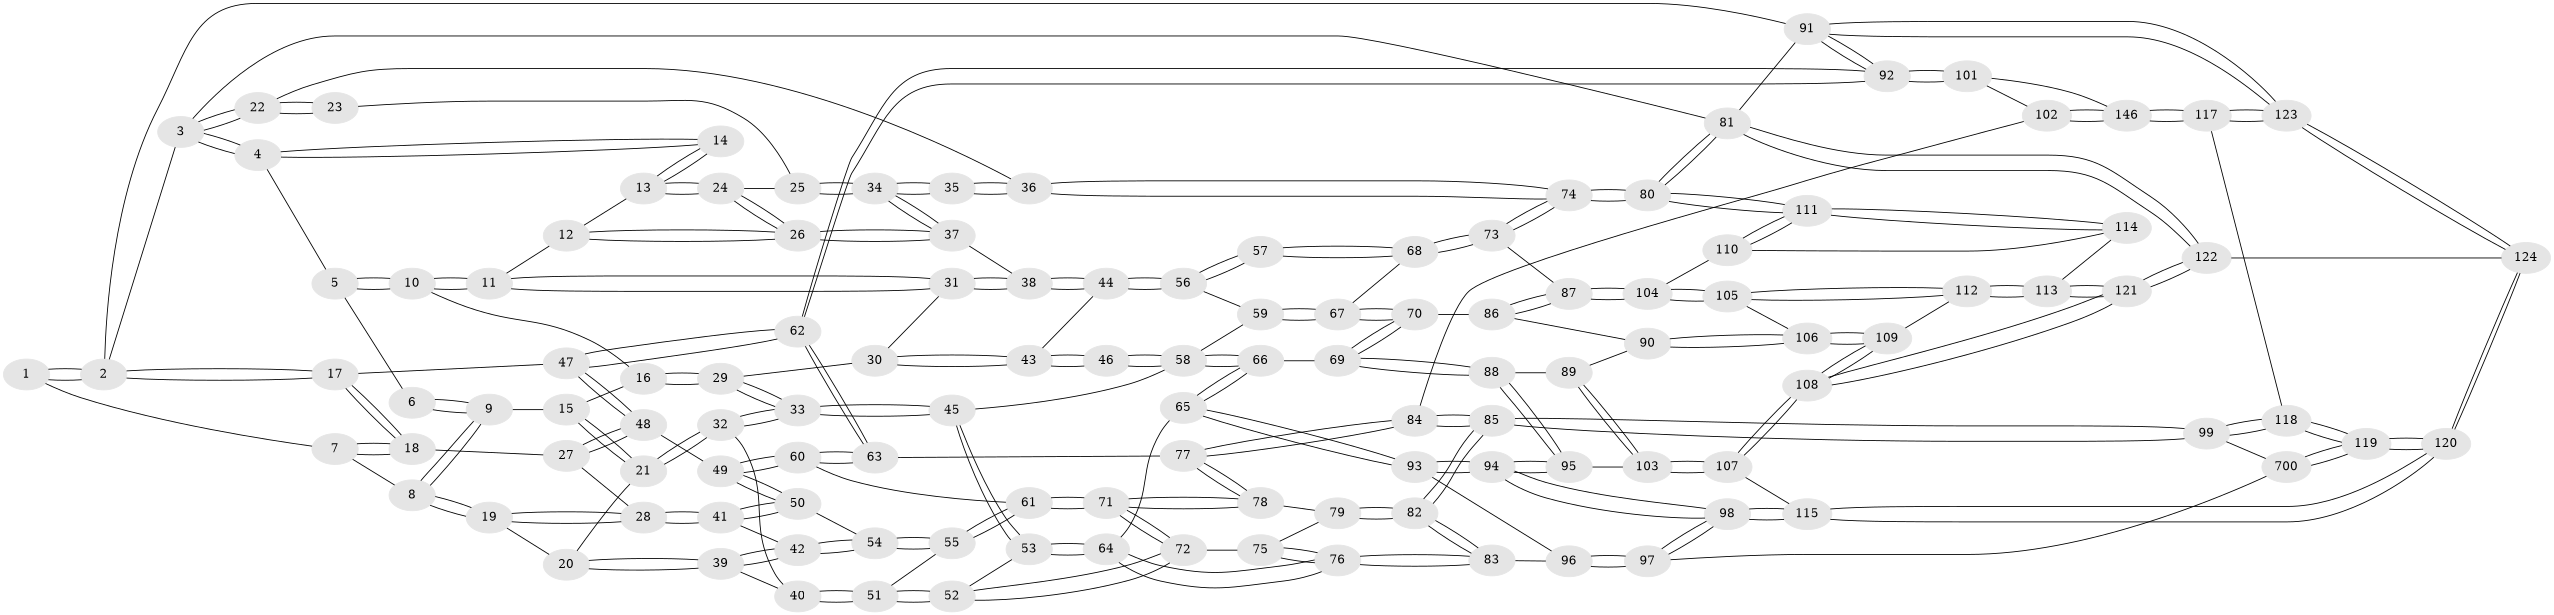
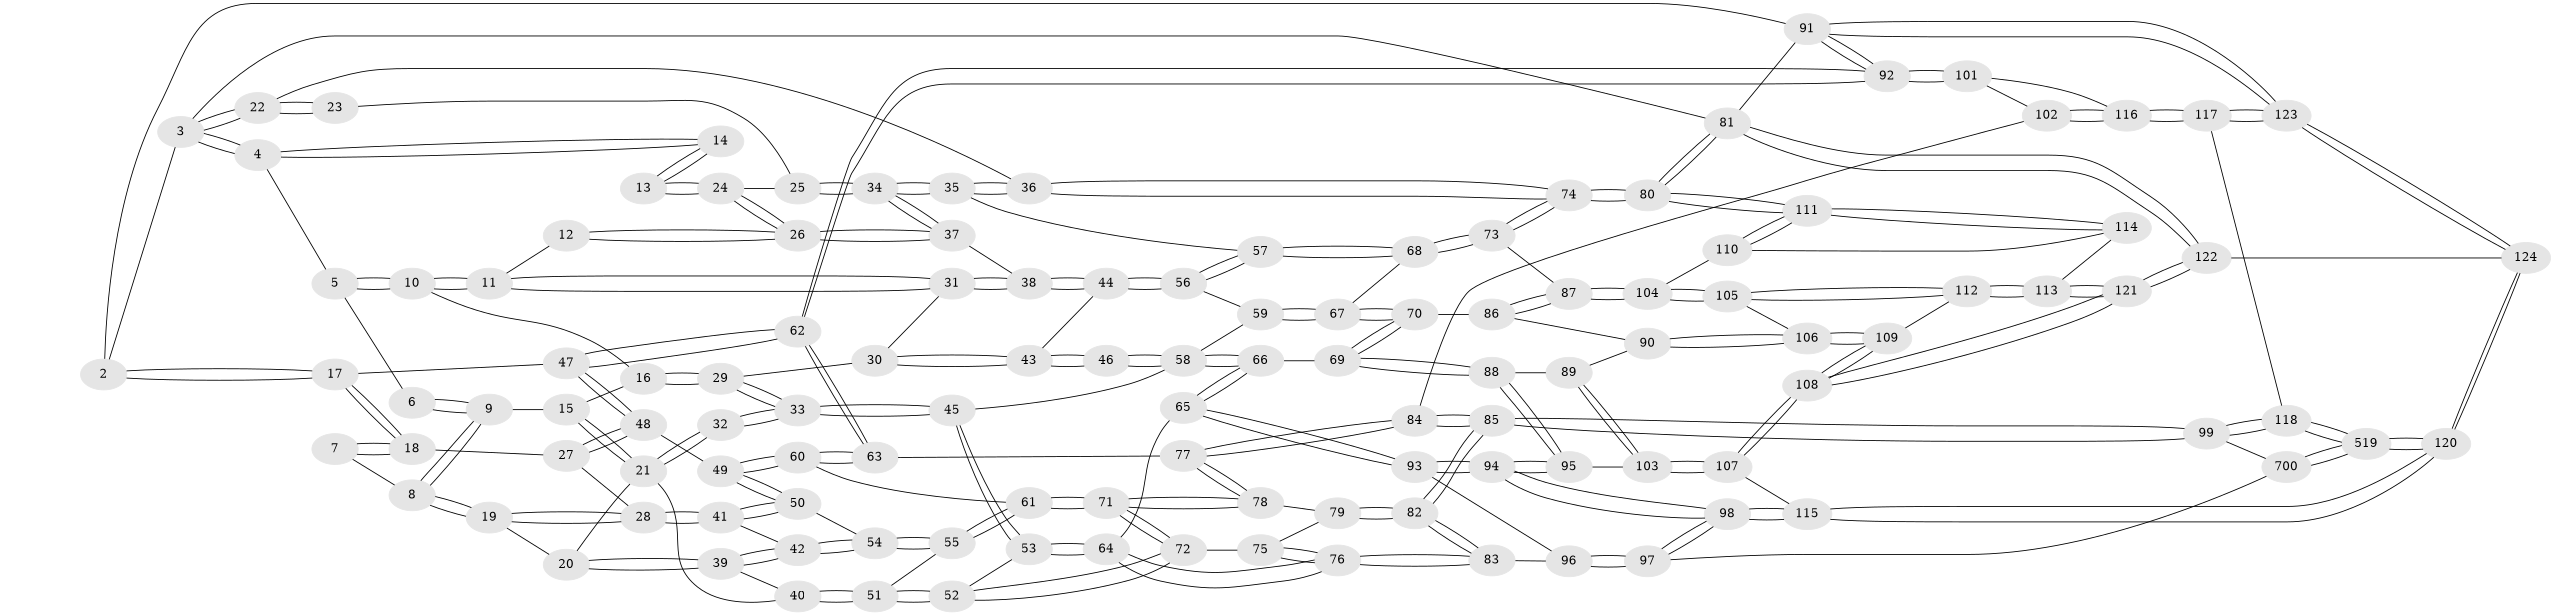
node "146": label "146" -> "116"
edge "13" -- "12": removed
edge "35" -- "57": added
node "1": removed
node "119": label "119" -> "519"
edge "32" -- "40": now "21" -- "40"
